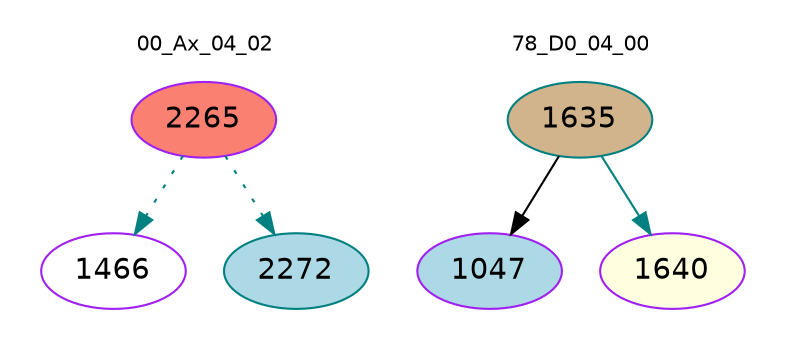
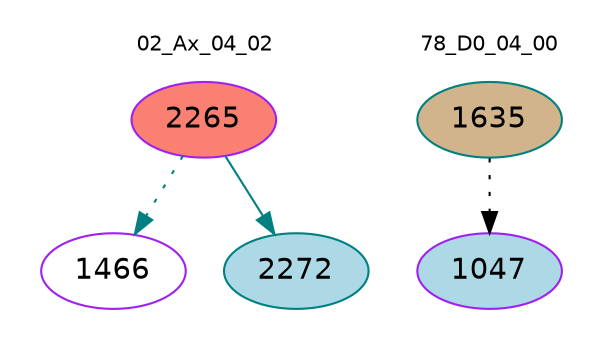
cluster "00_Ax_04_02": label "00_Ax_04_02" -> "02_Ax_04_02"
edge "2265" -> "2272": style dotted -> solid
edge "1635" -> "1047": style solid -> dotted
node "1640": removed
